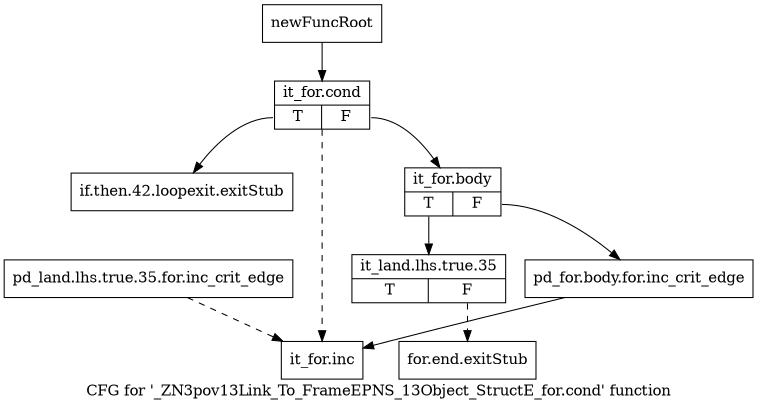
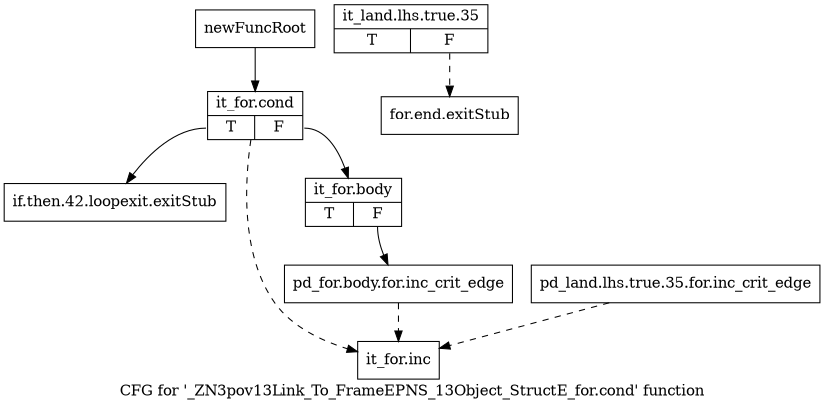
edge "it_for.body" -> "it_land.lhs.true.35": removed
edge "pd_for.body.for.inc_crit_edge" -> "it_for.inc": style solid -> dashed
